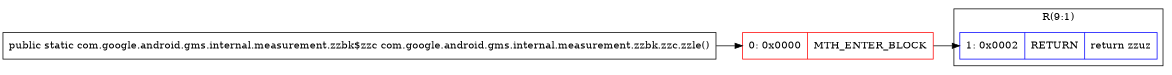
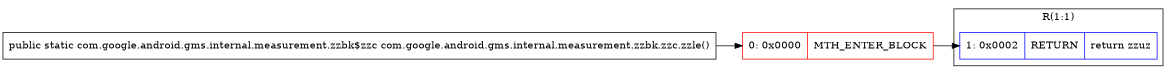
cluster "R(9:1)": label "R(9:1)" -> "R(1:1)"
